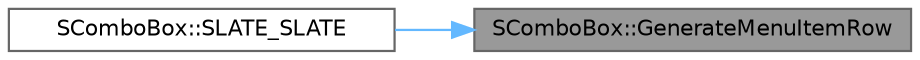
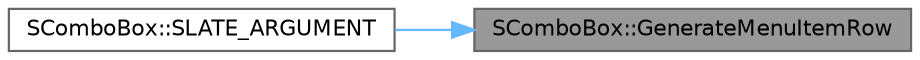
node "SComboBox::SLATE_SLATE": label "SComboBox::SLATE_SLATE" -> "SComboBox::SLATE_ARGUMENT"
